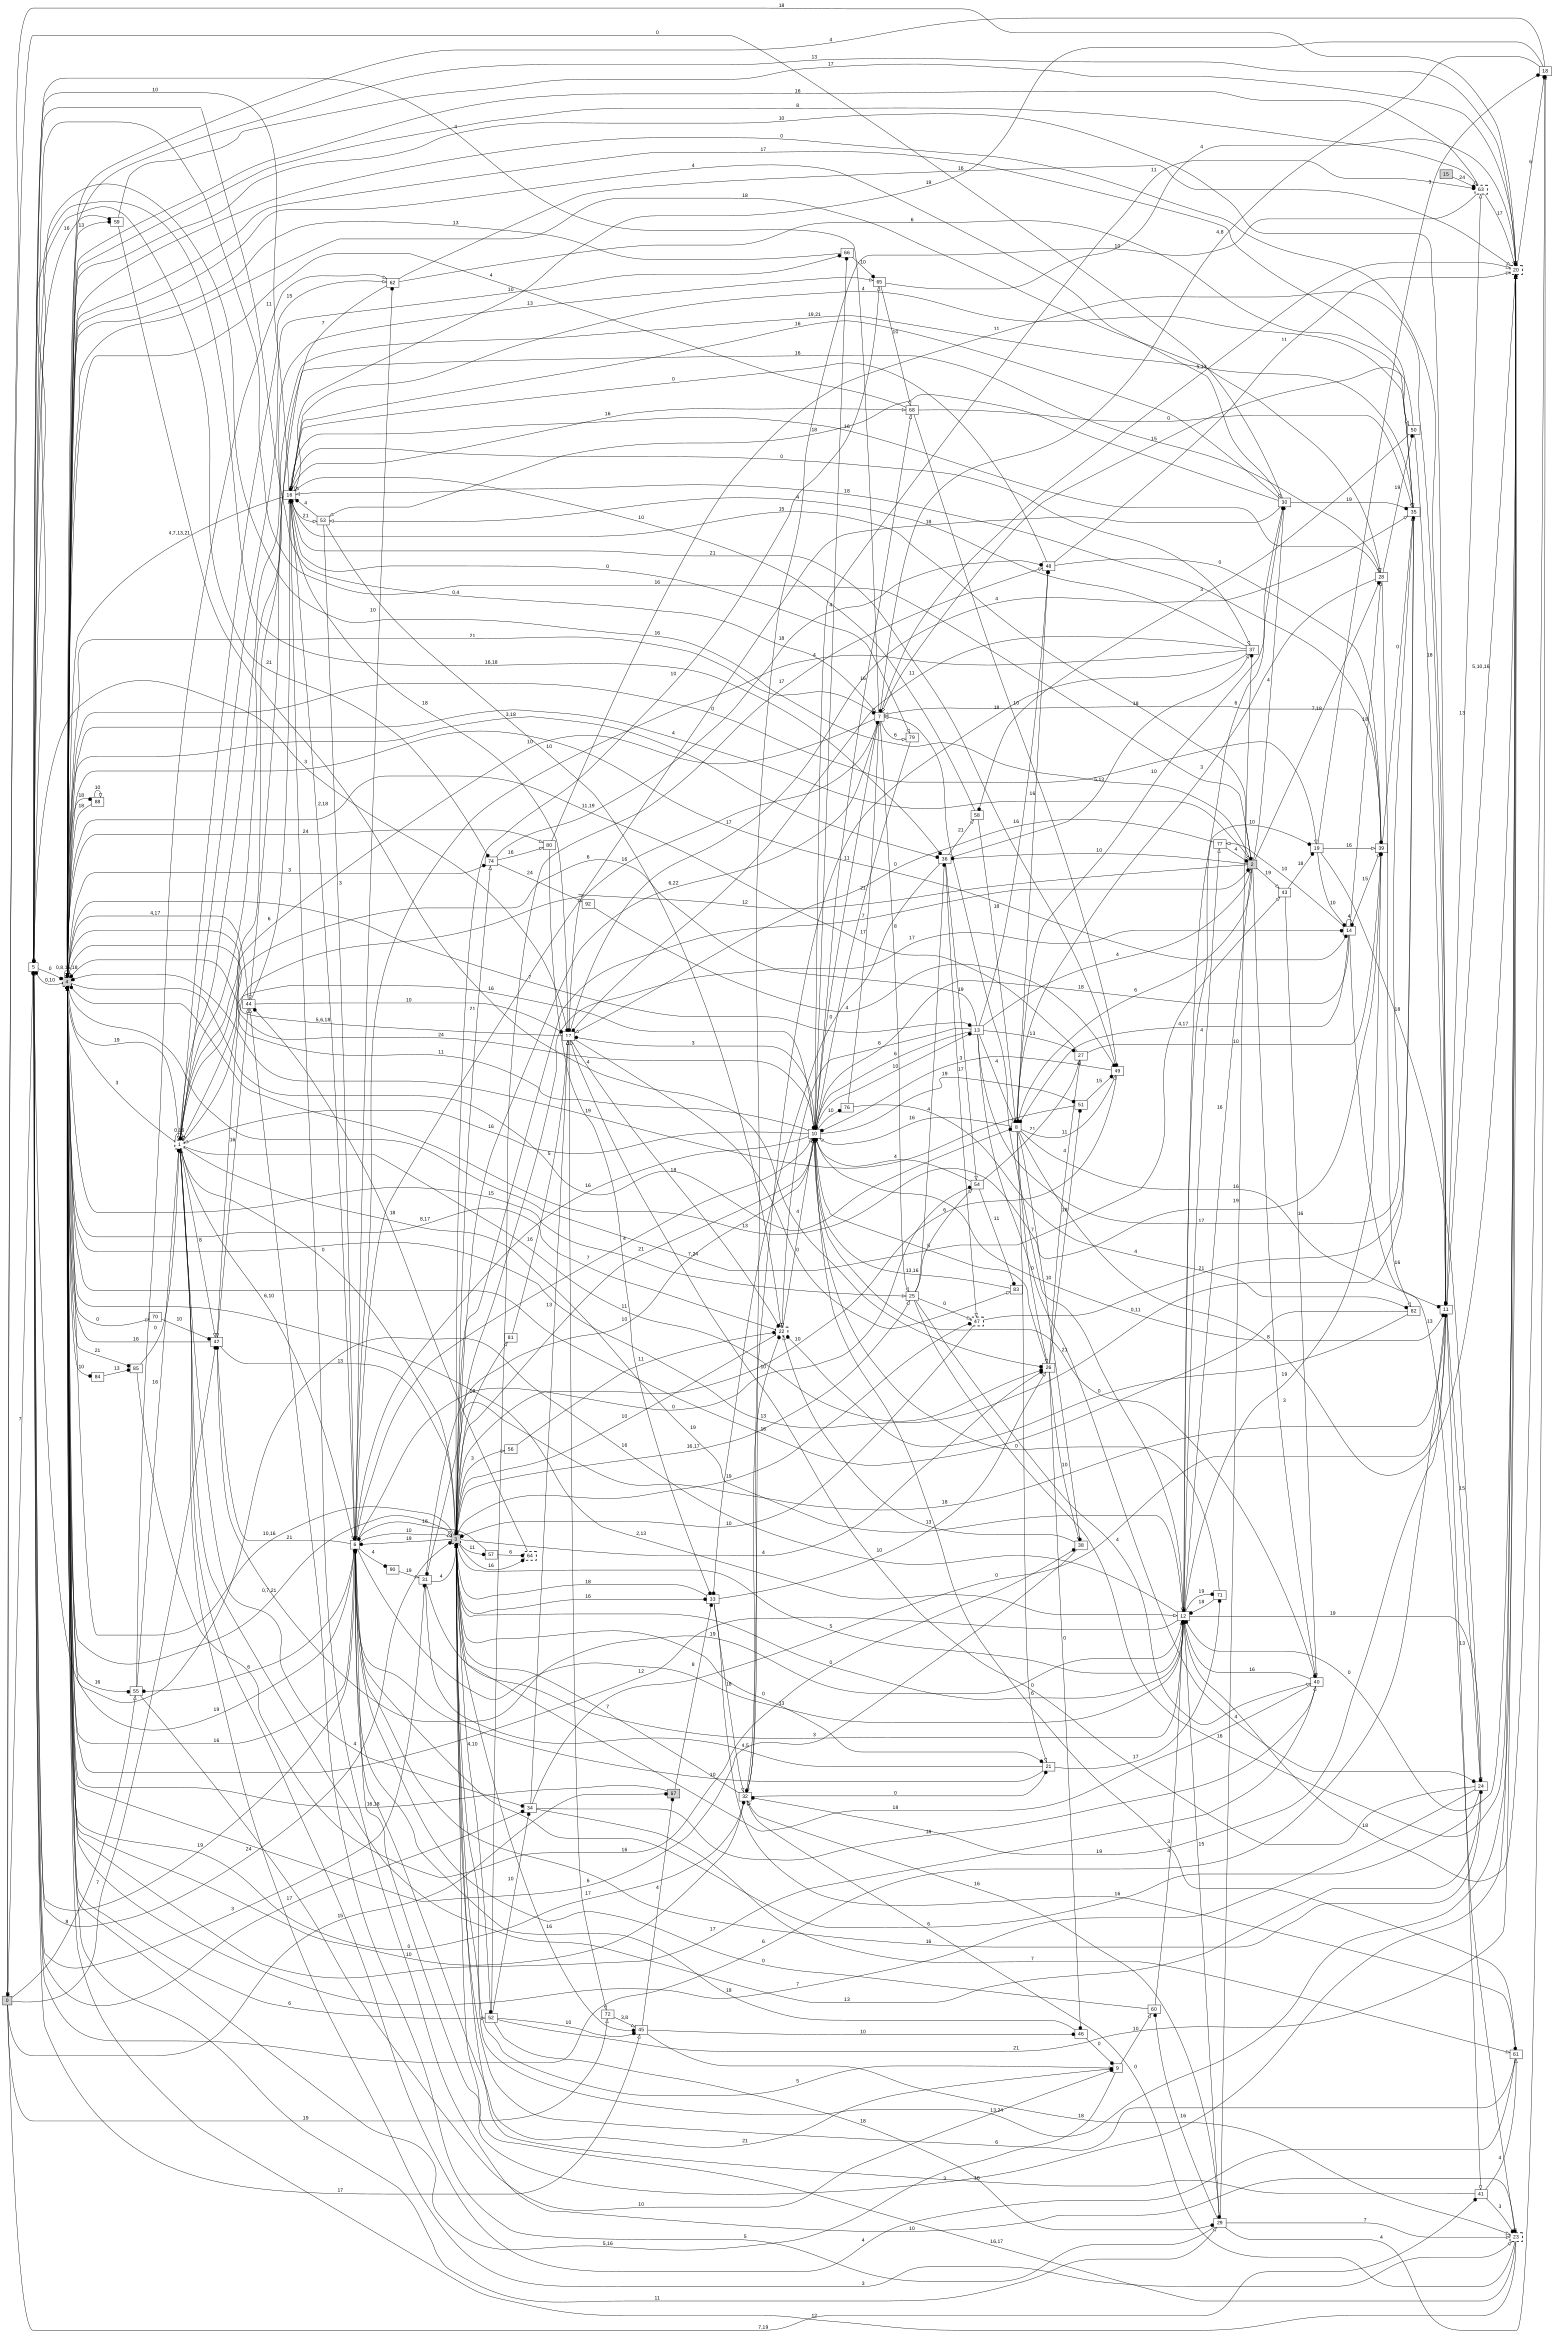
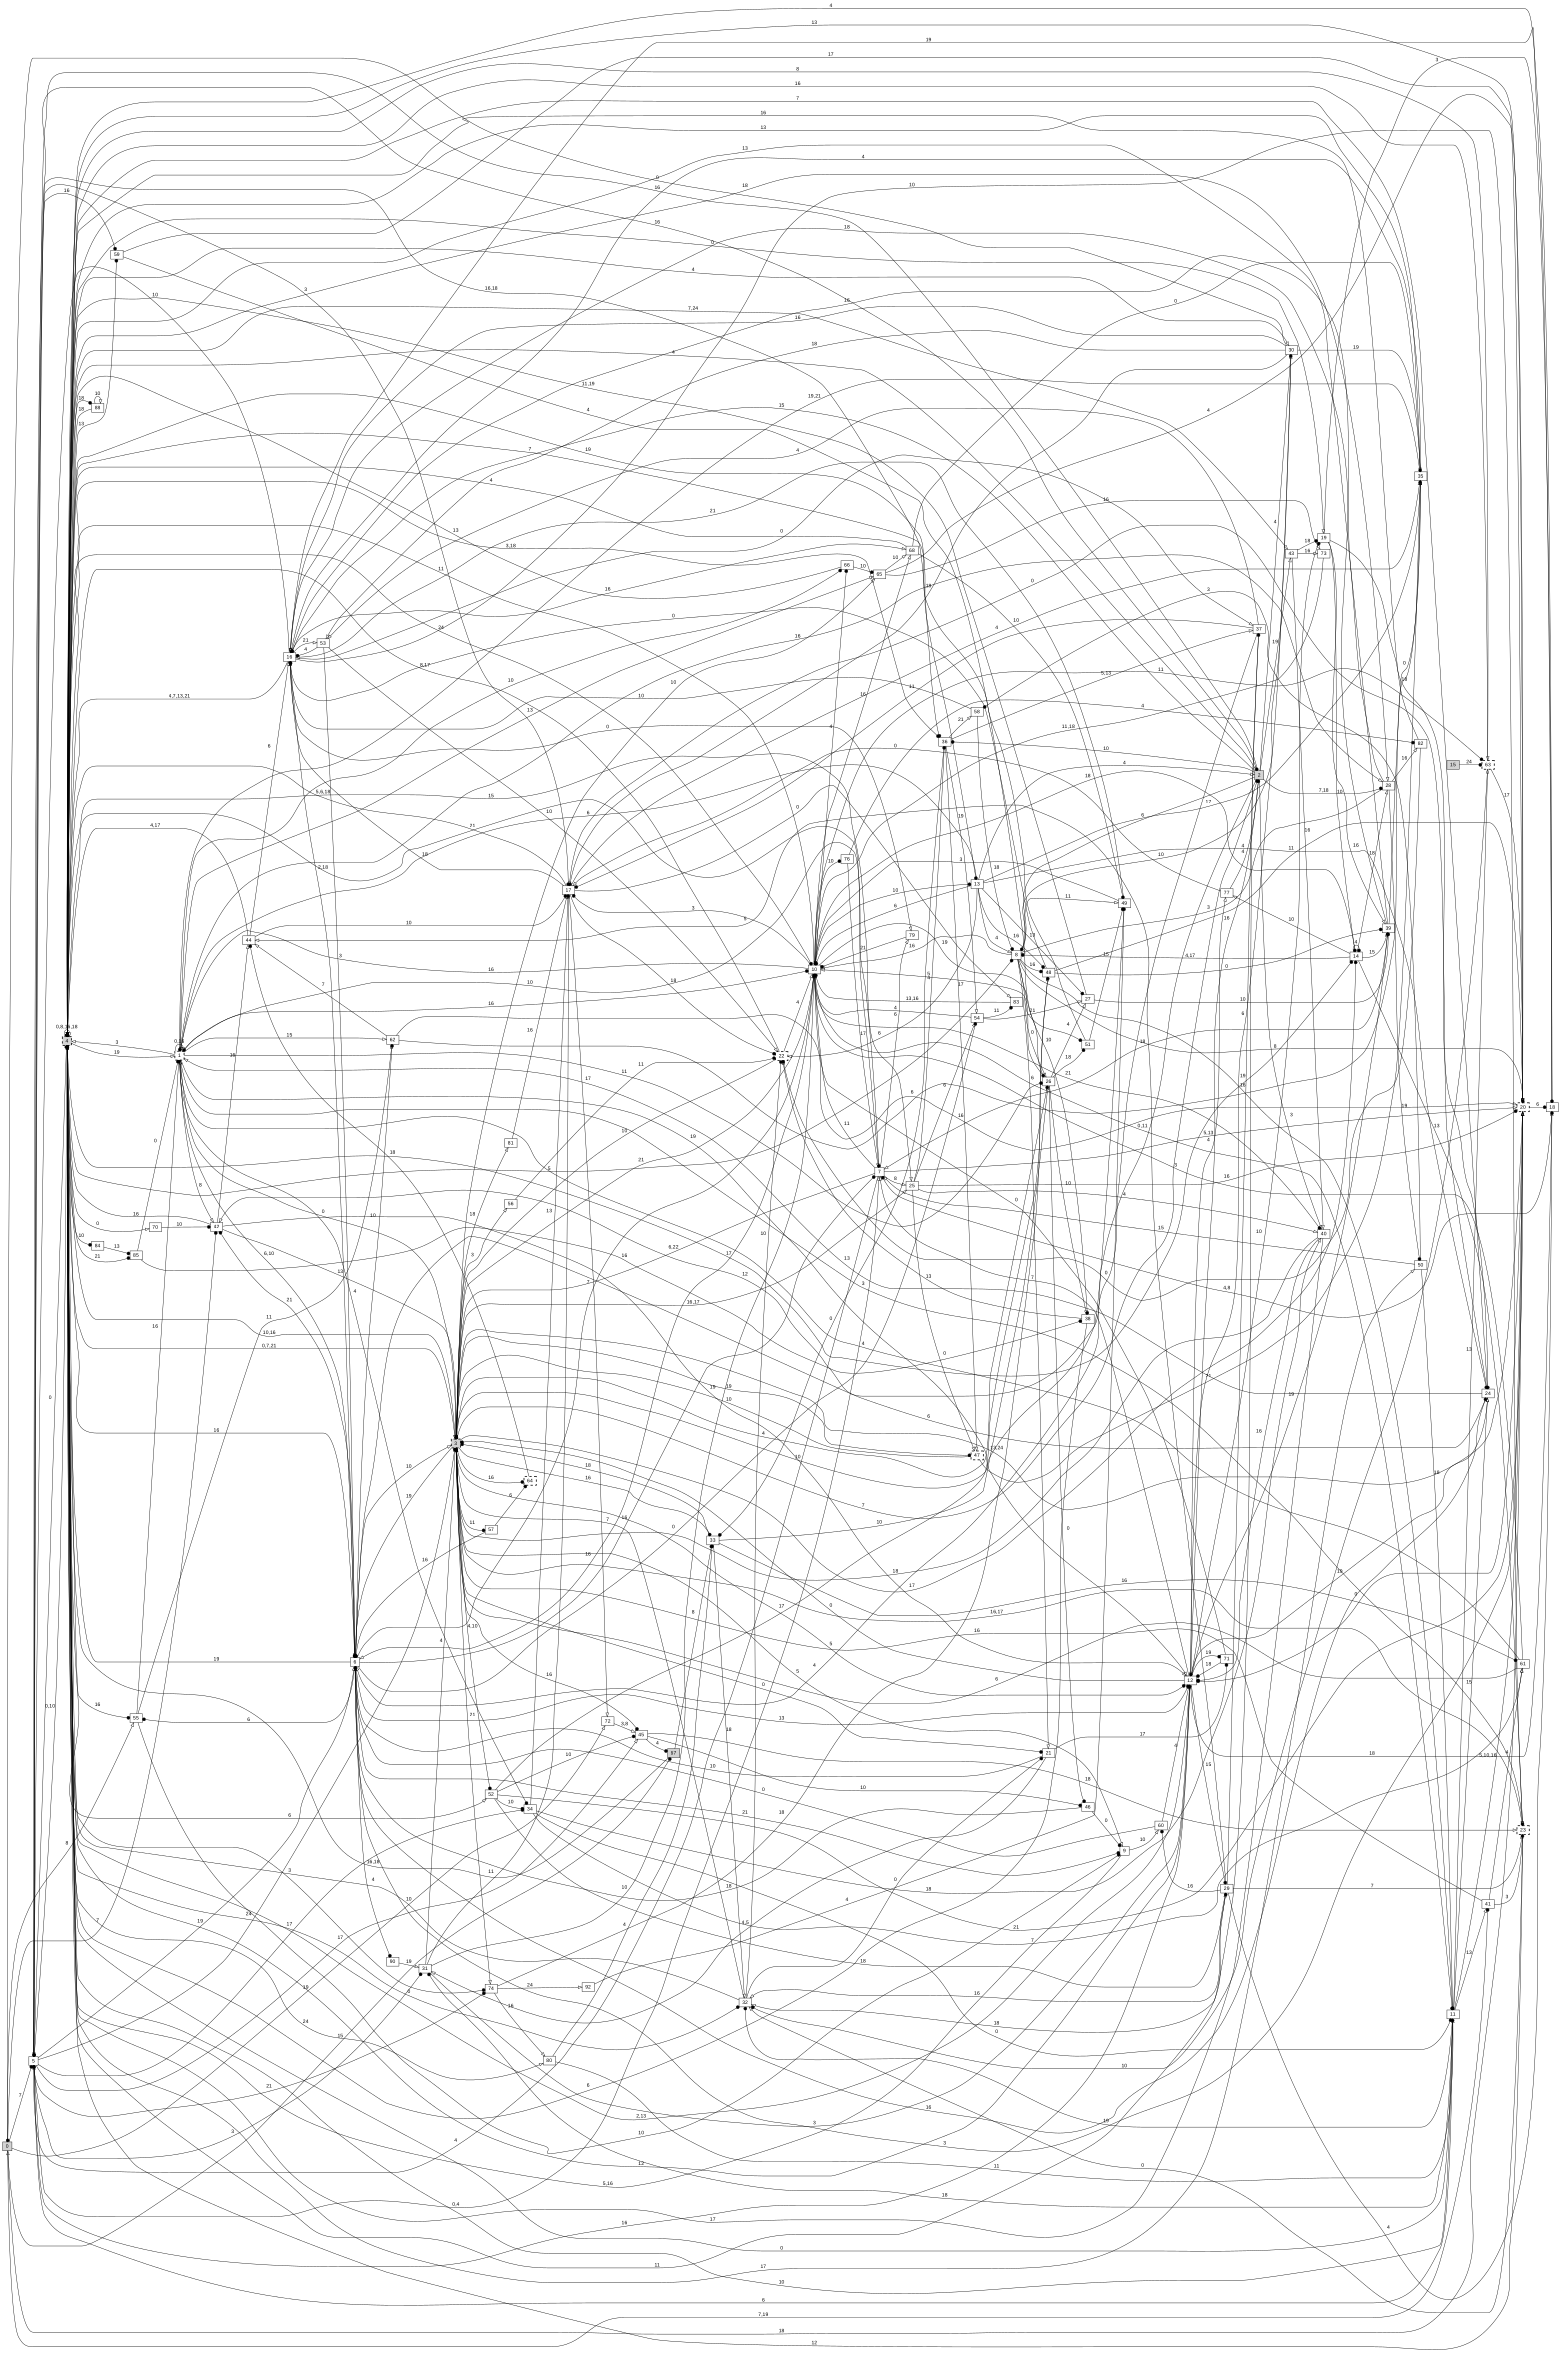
node "73": added
edge "8" -> "30": arrowhead dot -> onormal
edge "31" -> "17": added, label "11"
